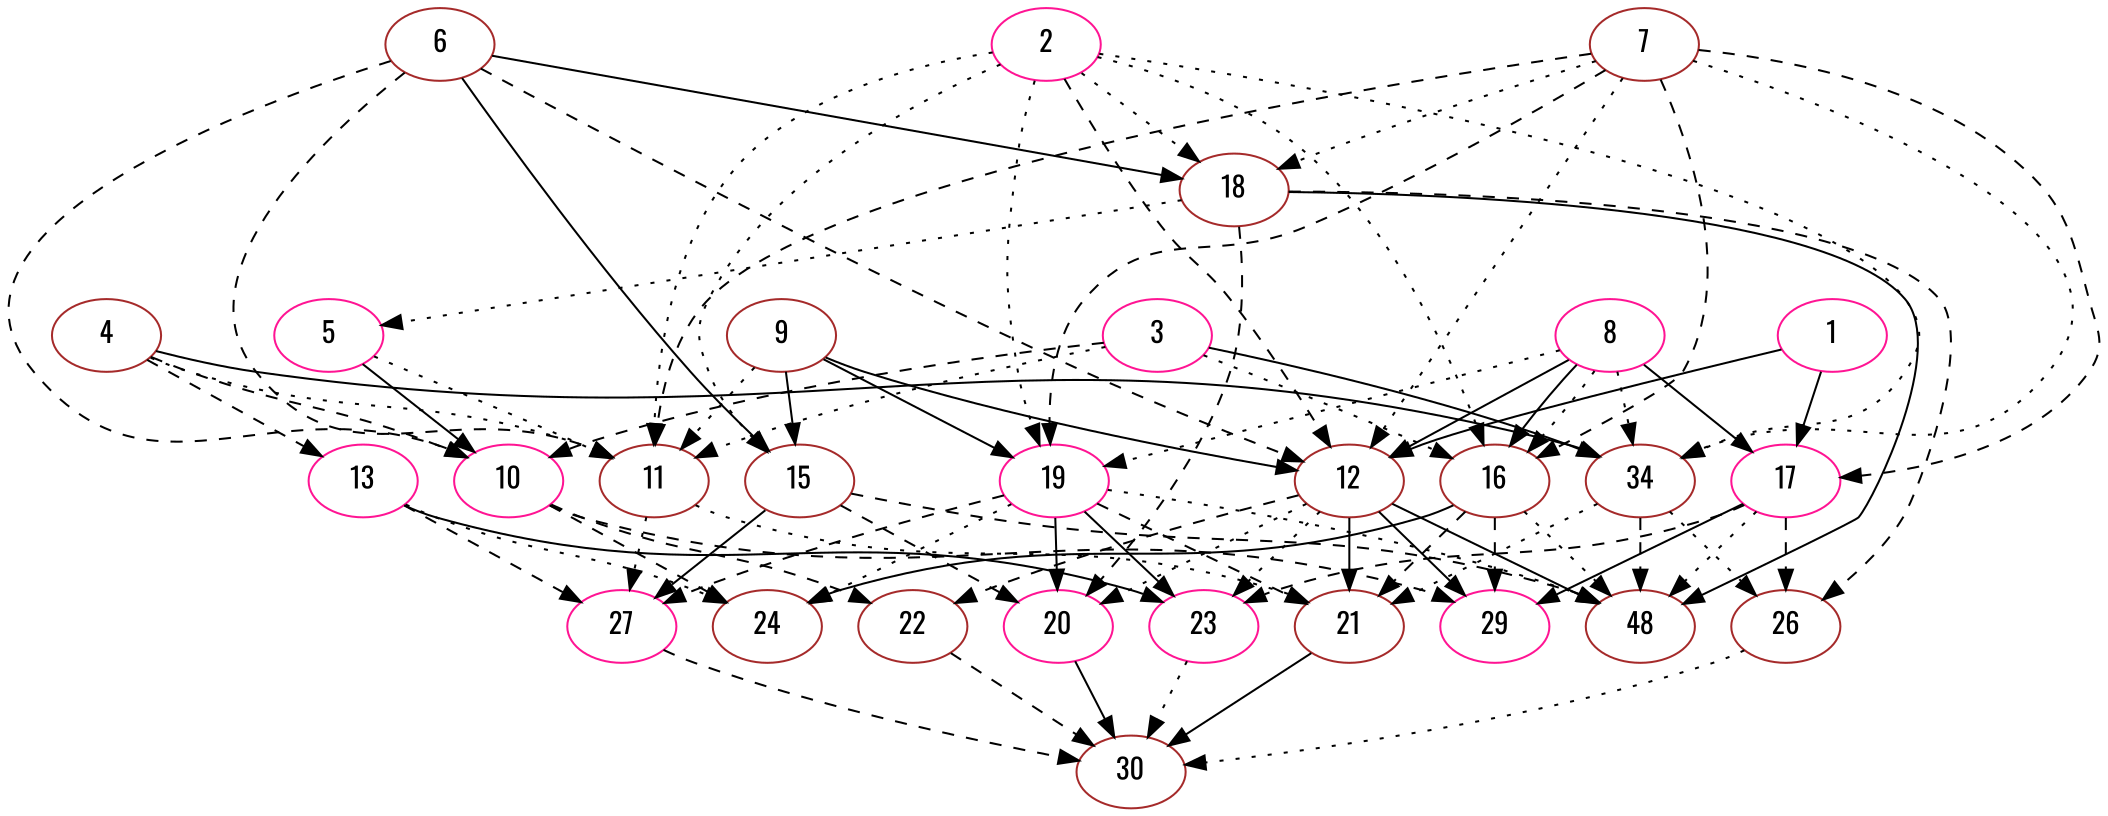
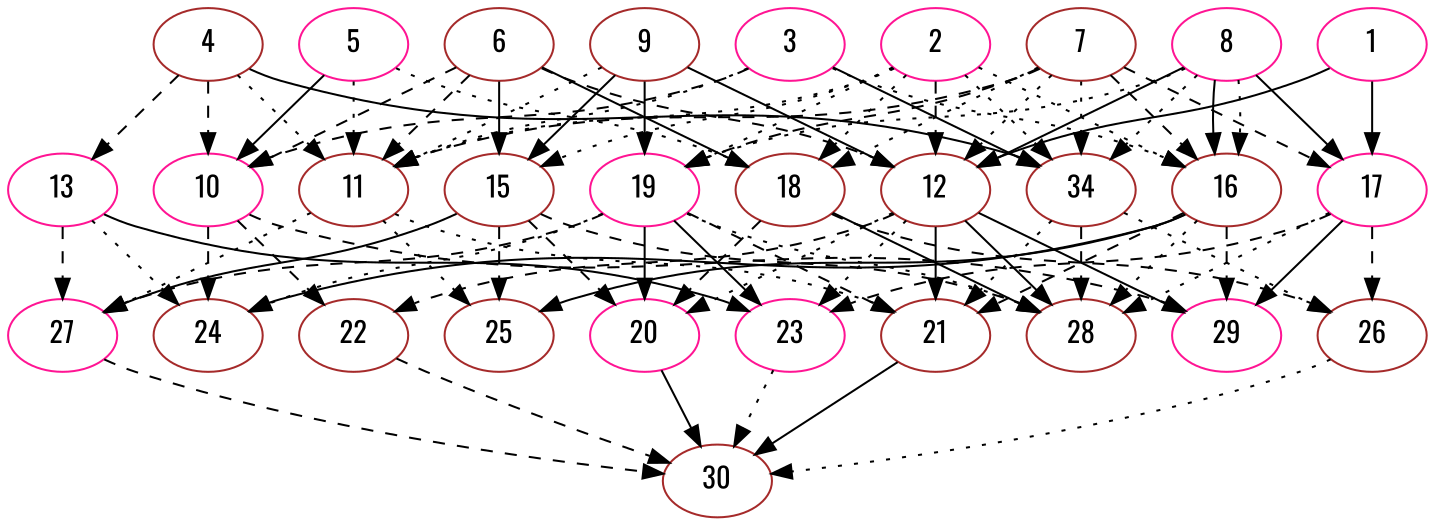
edge "18" -> "5": reversed
node "25": added
node "48": label "48" -> "28"
